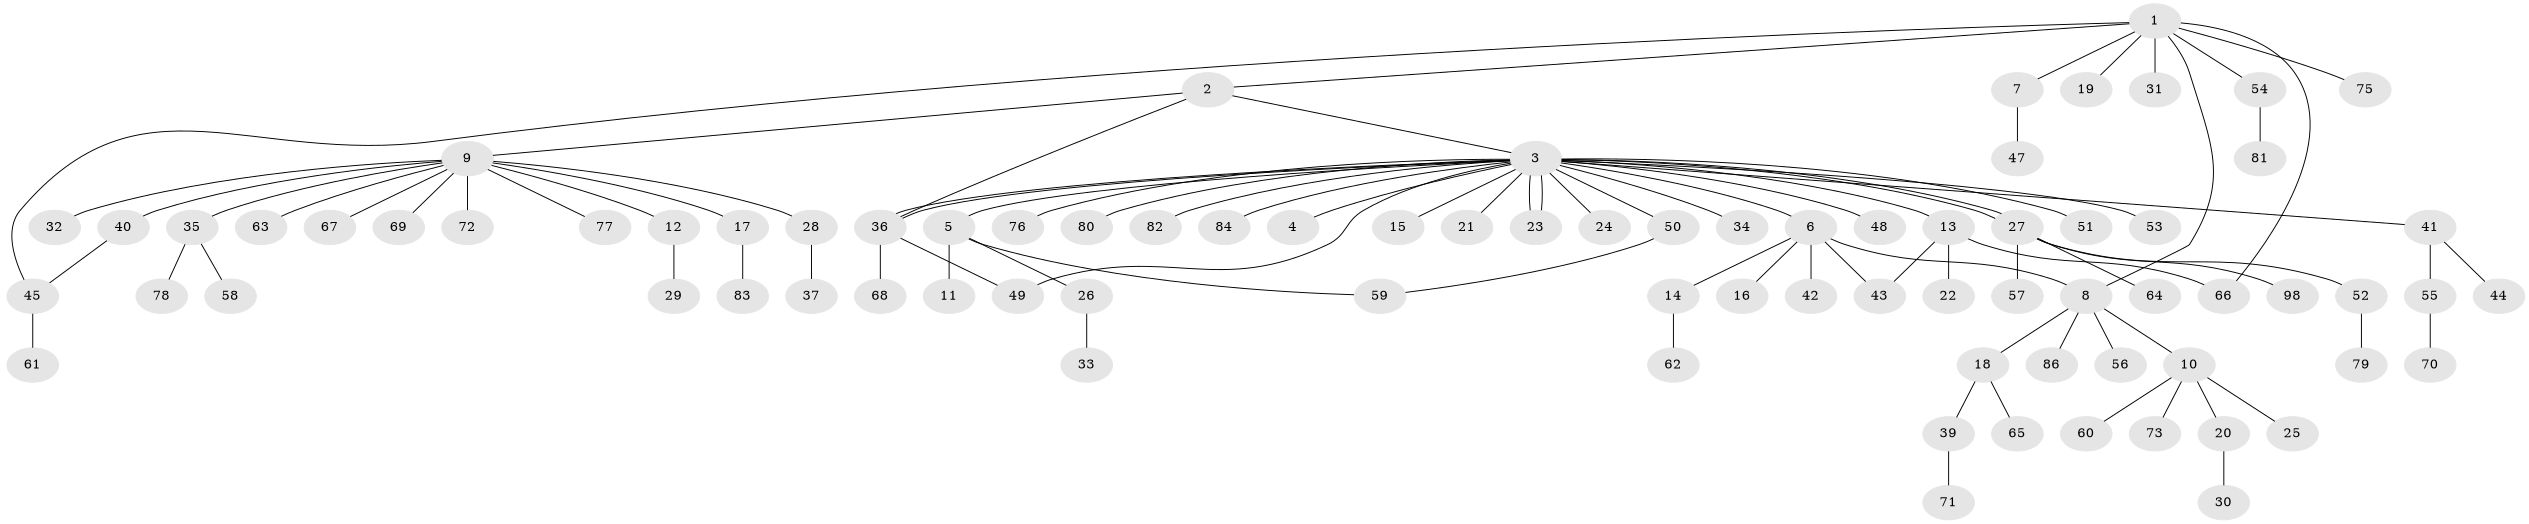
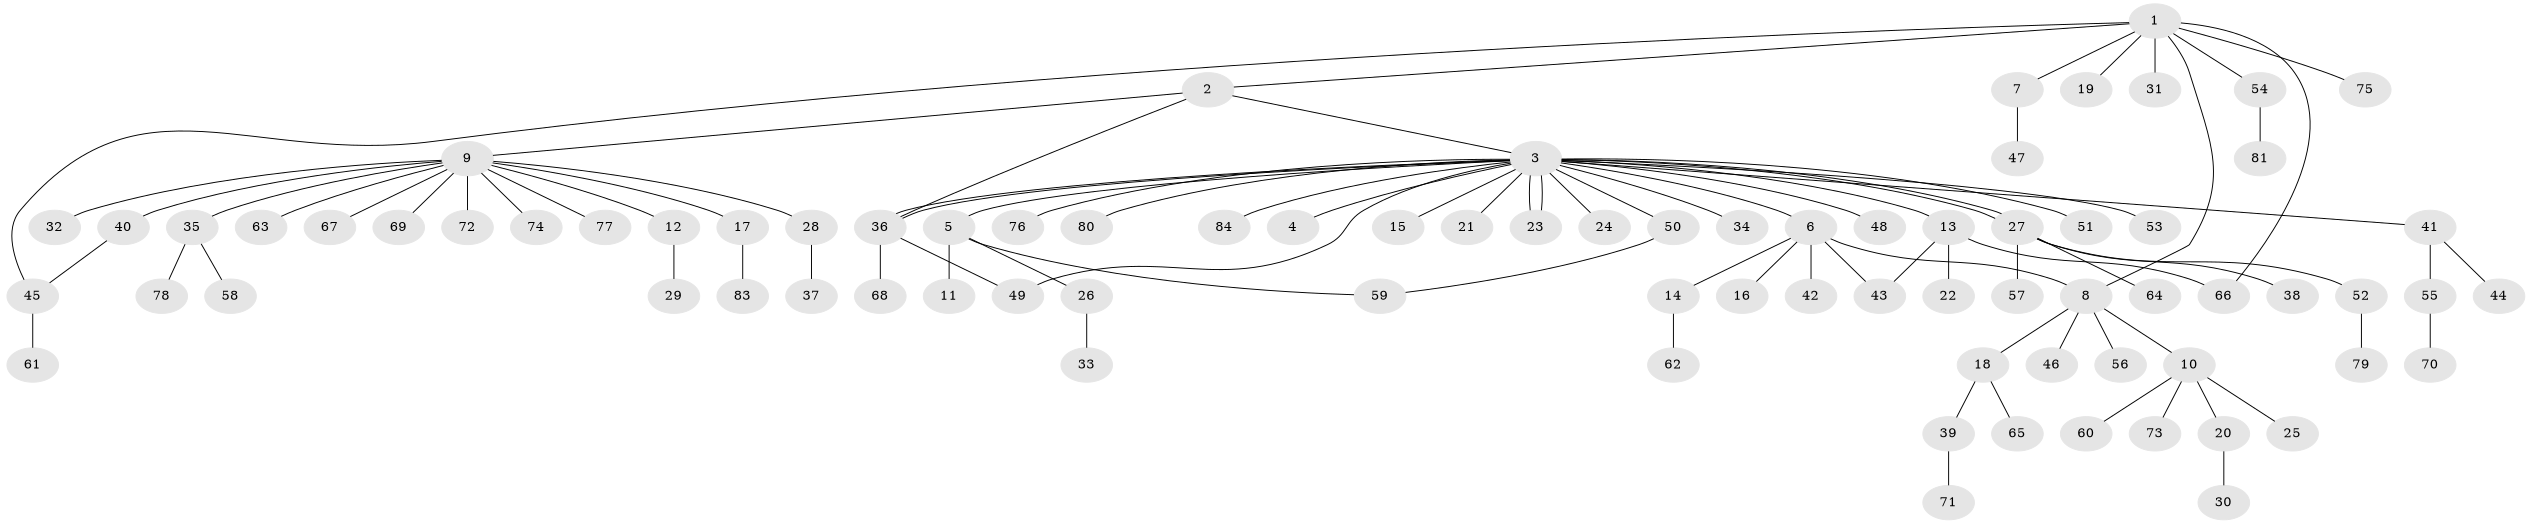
node "74": added
node "82": removed
node "98": label "98" -> "38"
node "86": label "86" -> "46"
